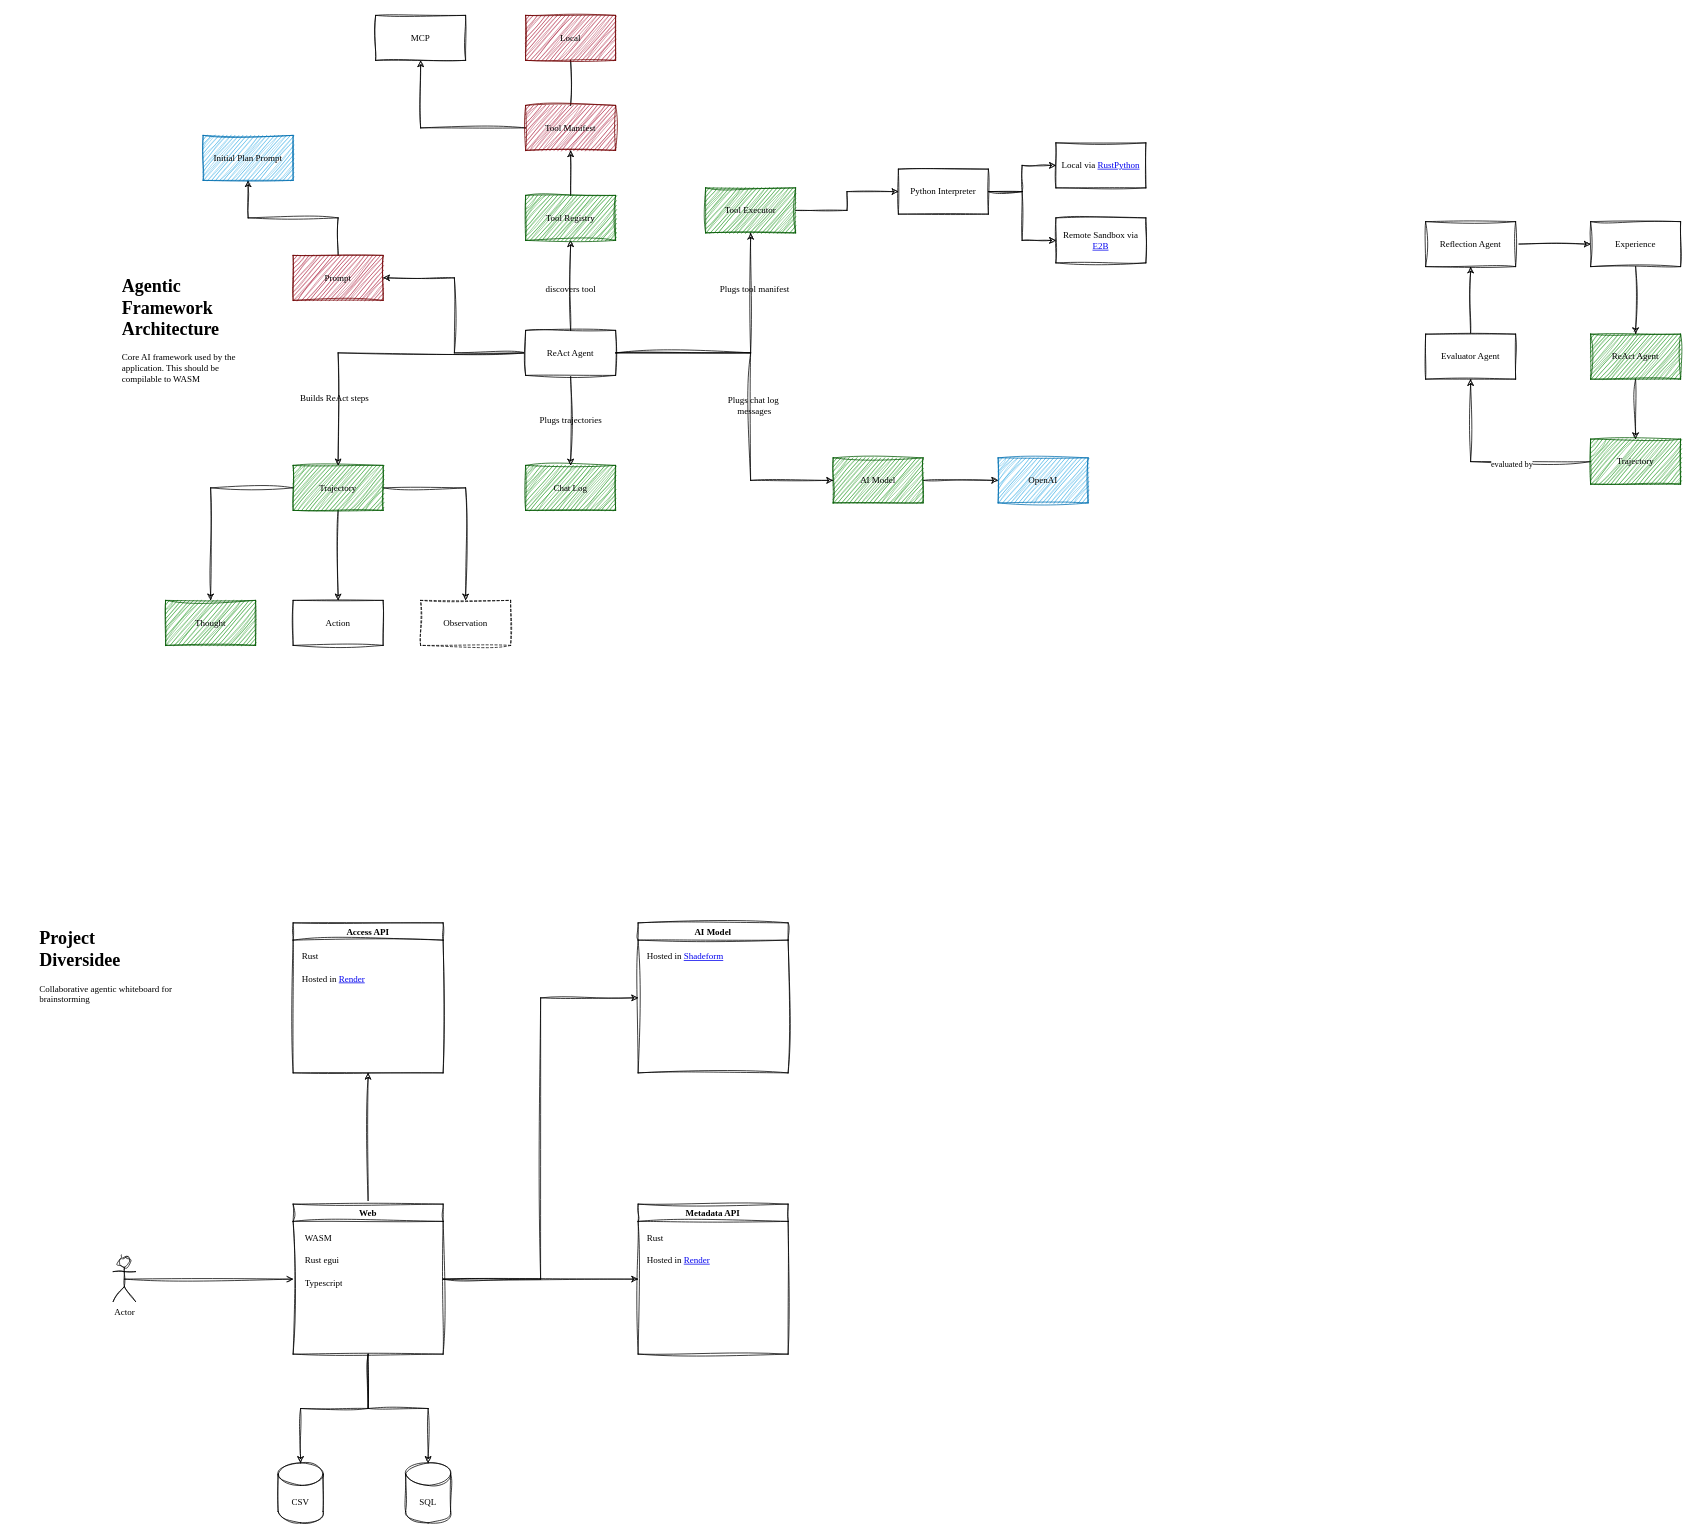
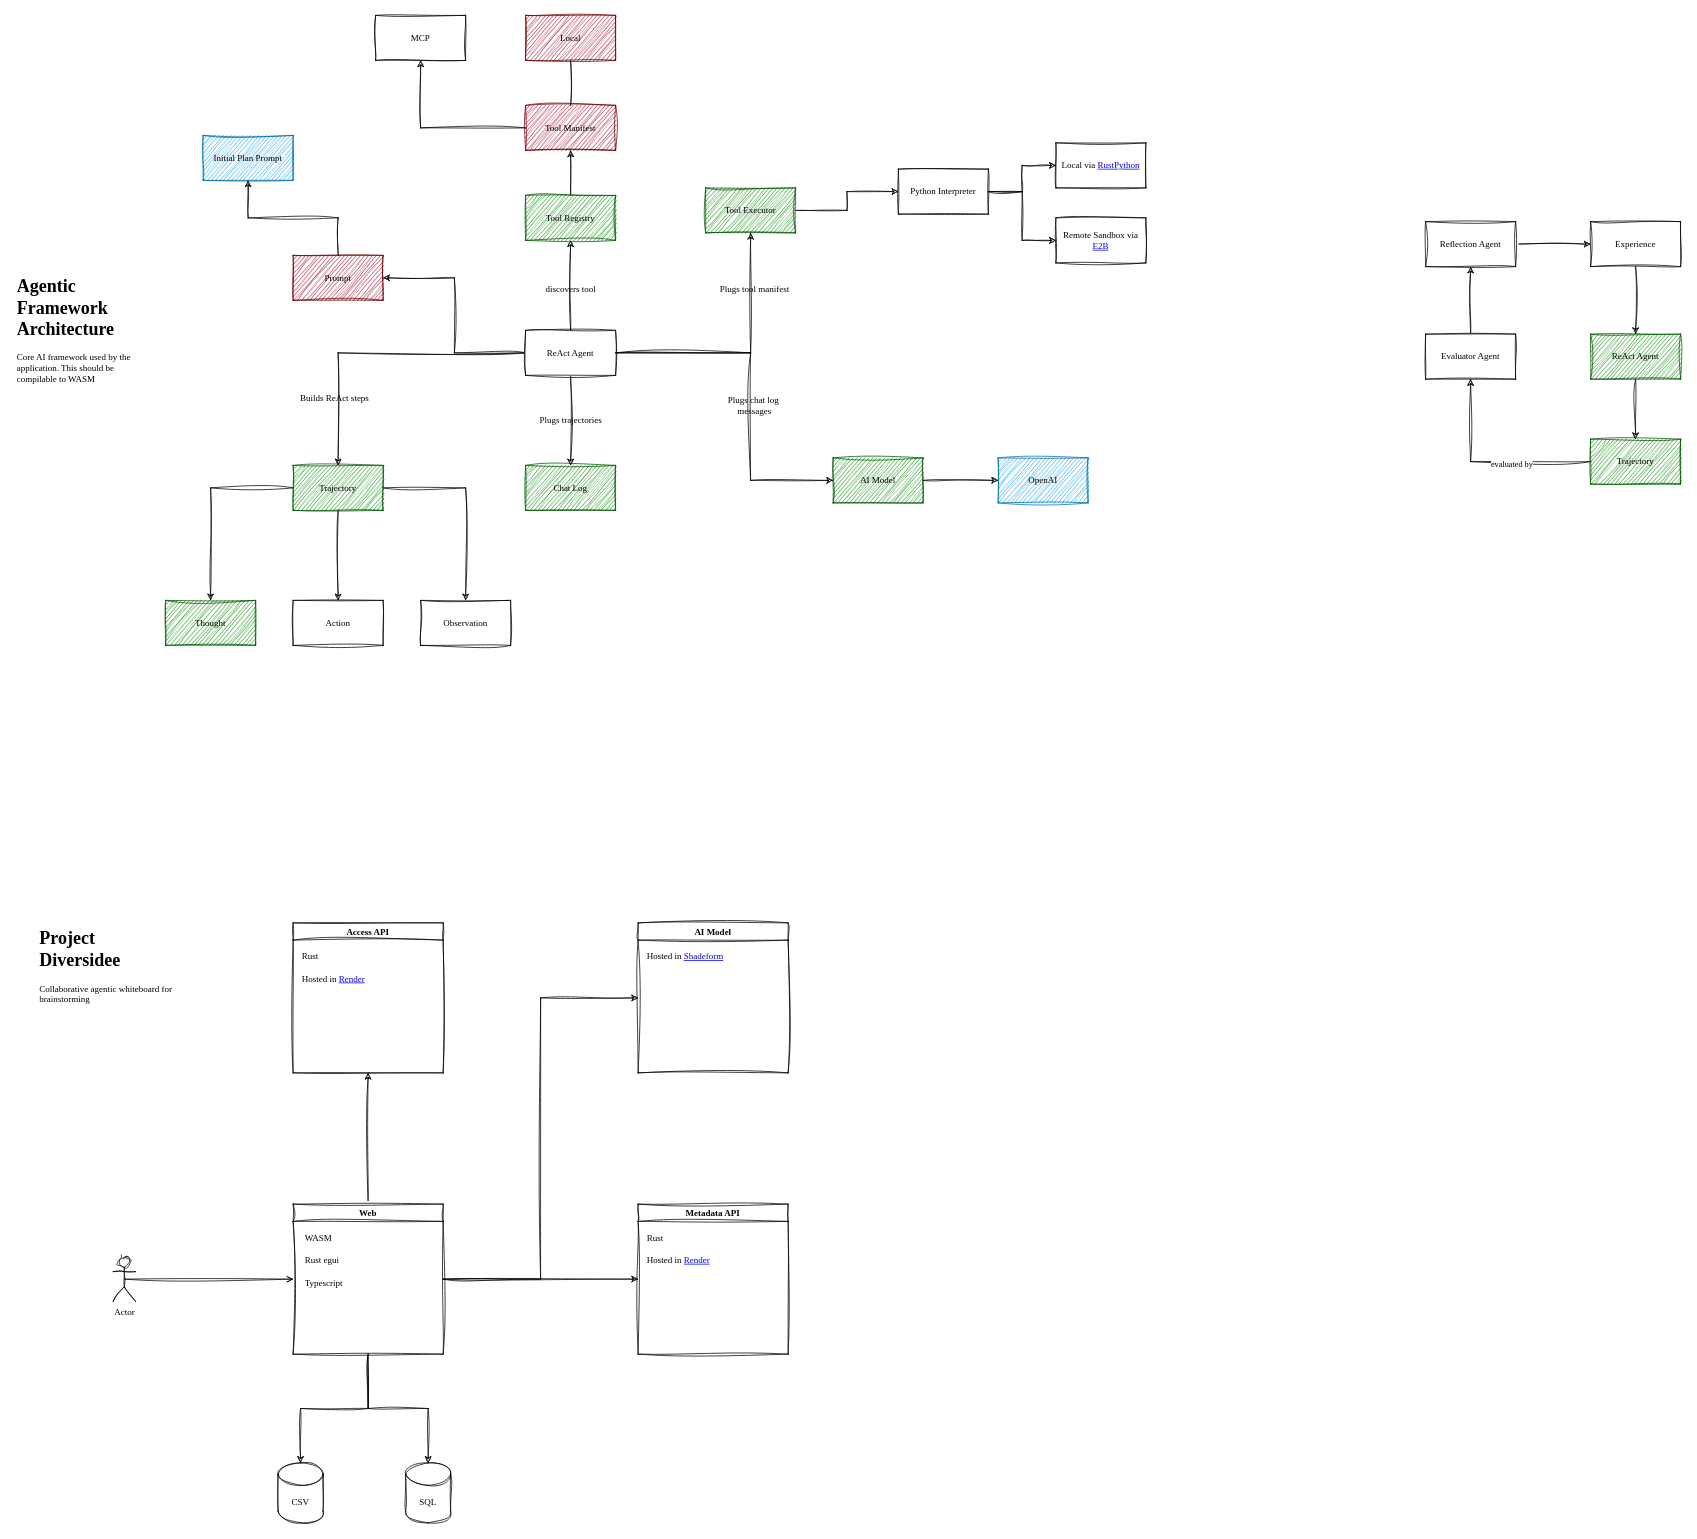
node "Agentic Framework ArchitectureCore AI framework used by the application. This should be compilable to WASM": moved (188, 330) -> (83, 330)
node "Observation": style dashed -> solid
